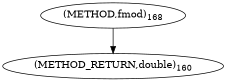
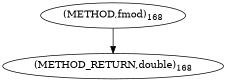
node "(METHOD_RETURN,double)": text "160" -> "168"
